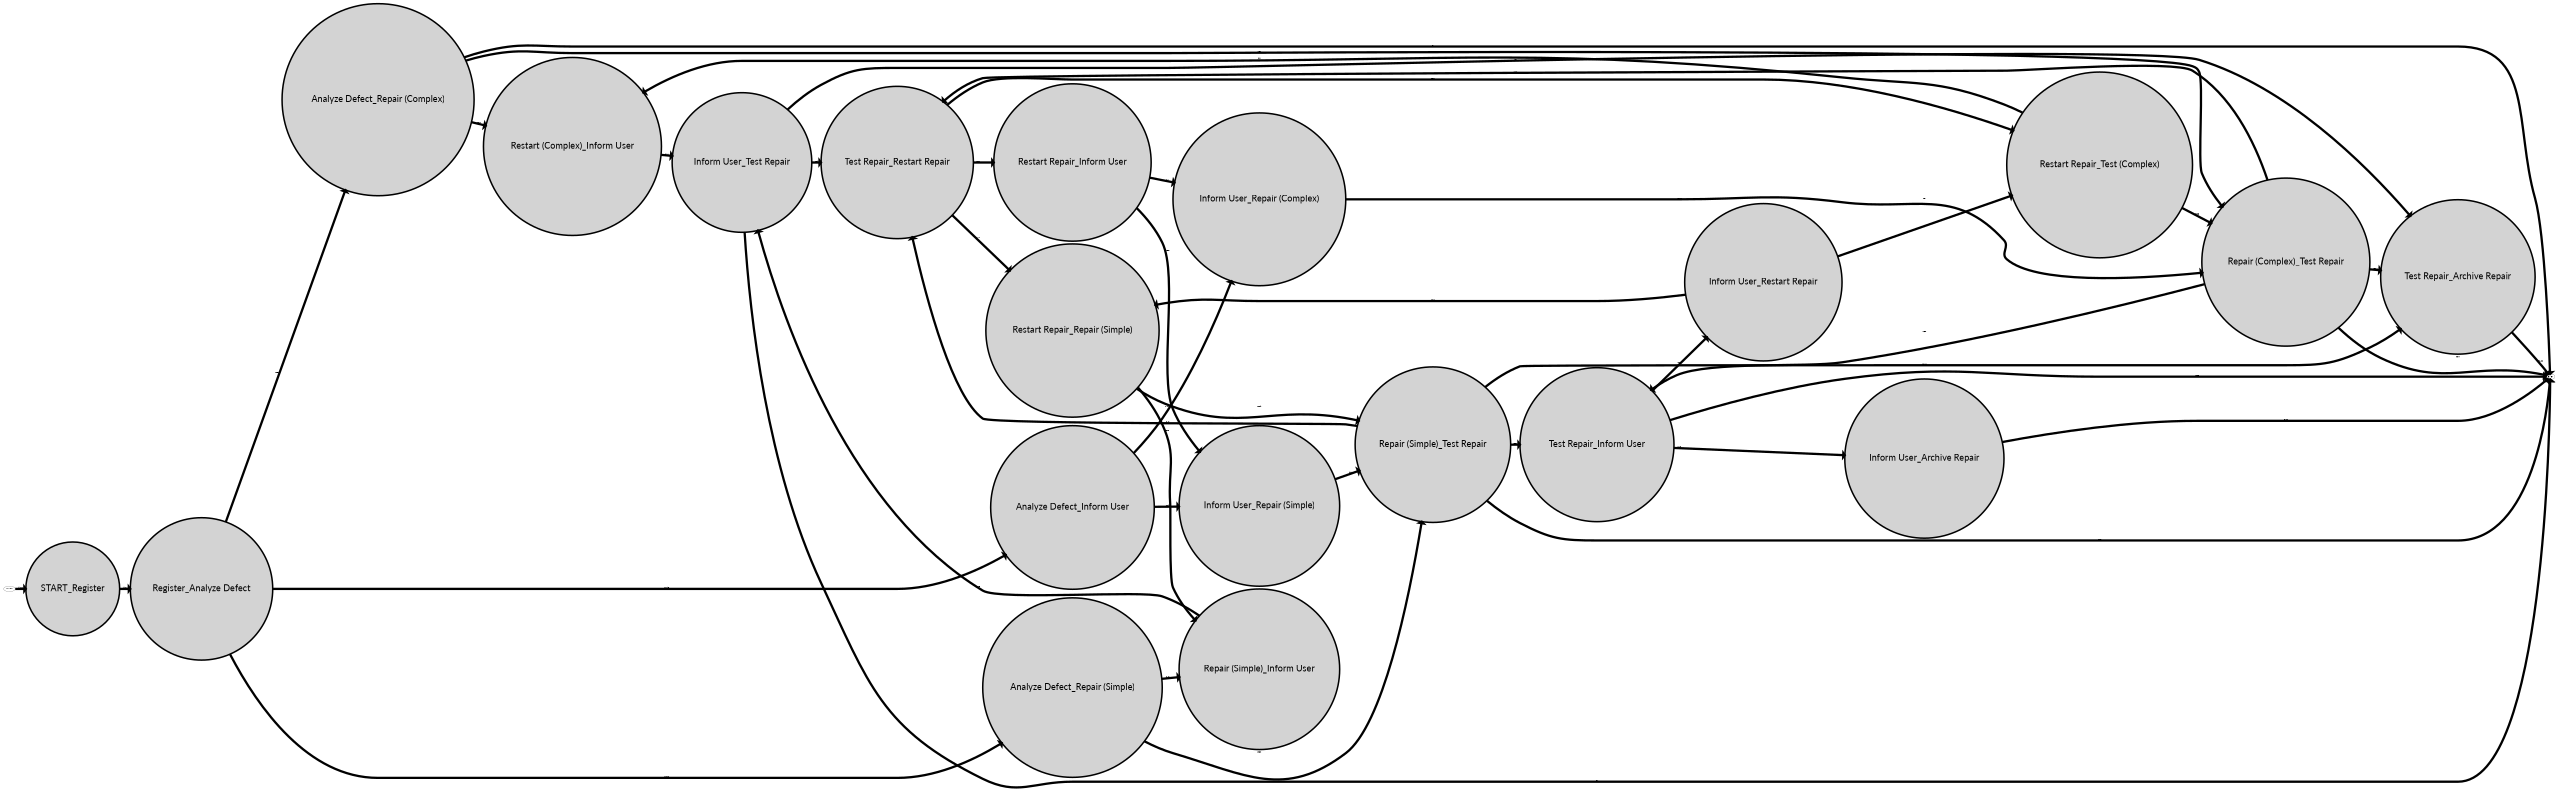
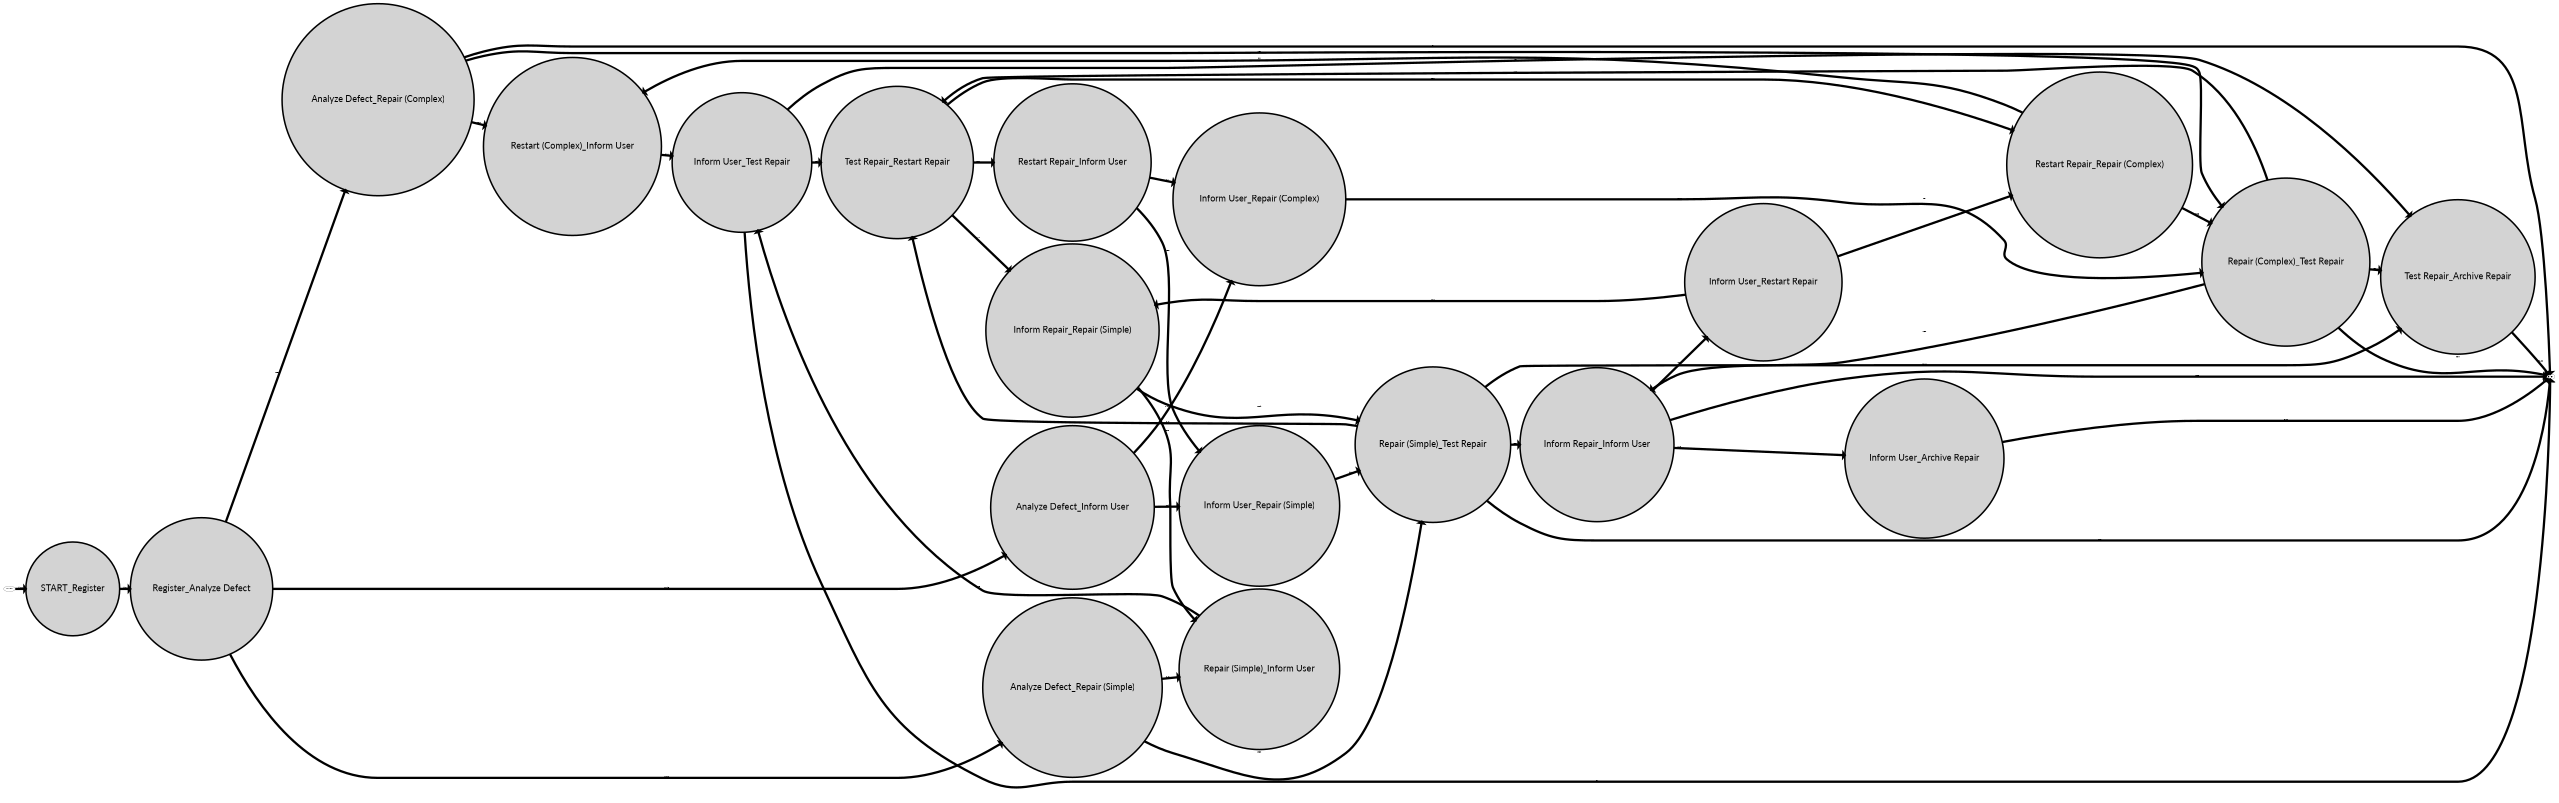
node "Restart Repair_Test (Complex)": label "Restart Repair_Test (Complex)" -> "Restart Repair_Repair (Complex)"
node "Restart Repair_Repair (Simple)": label "Restart Repair_Repair (Simple)" -> "Inform Repair_Repair (Simple)"
node "Test Repair_Inform User": label "Test Repair_Inform User" -> "Inform Repair_Inform User"
